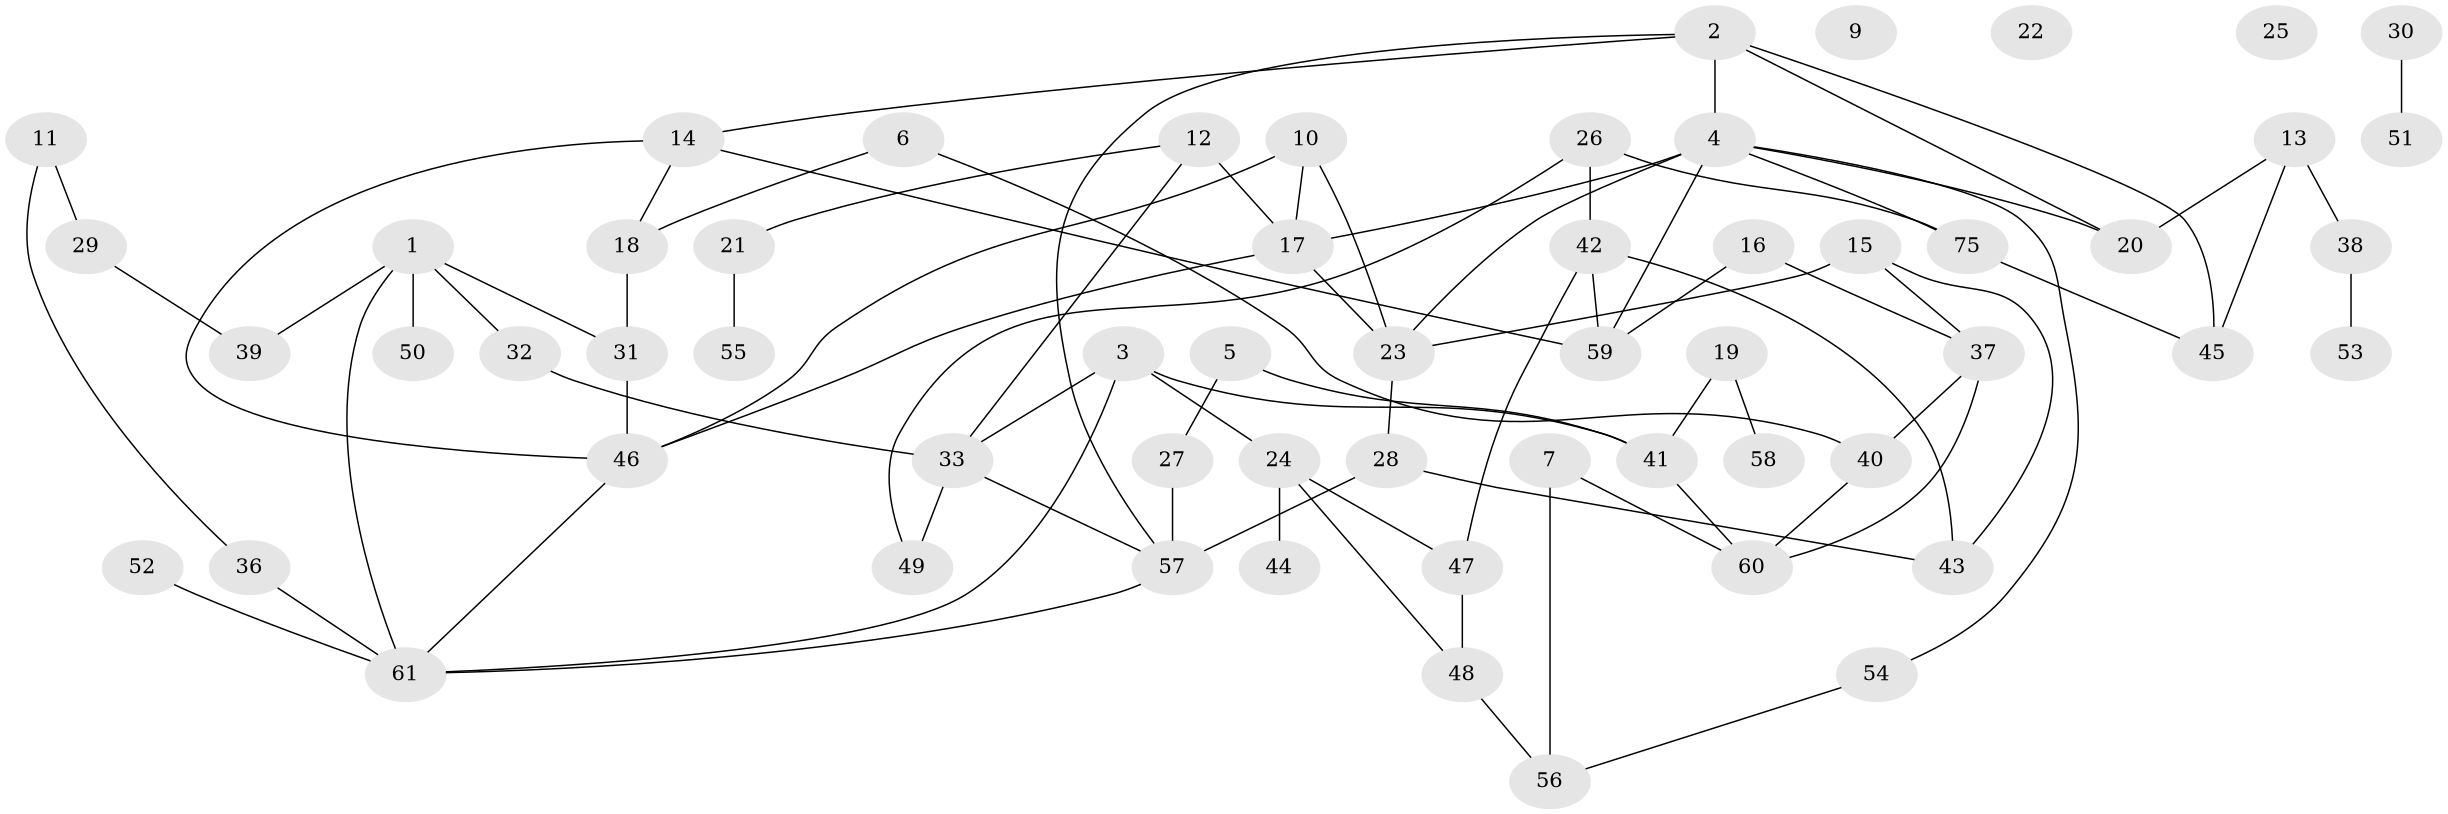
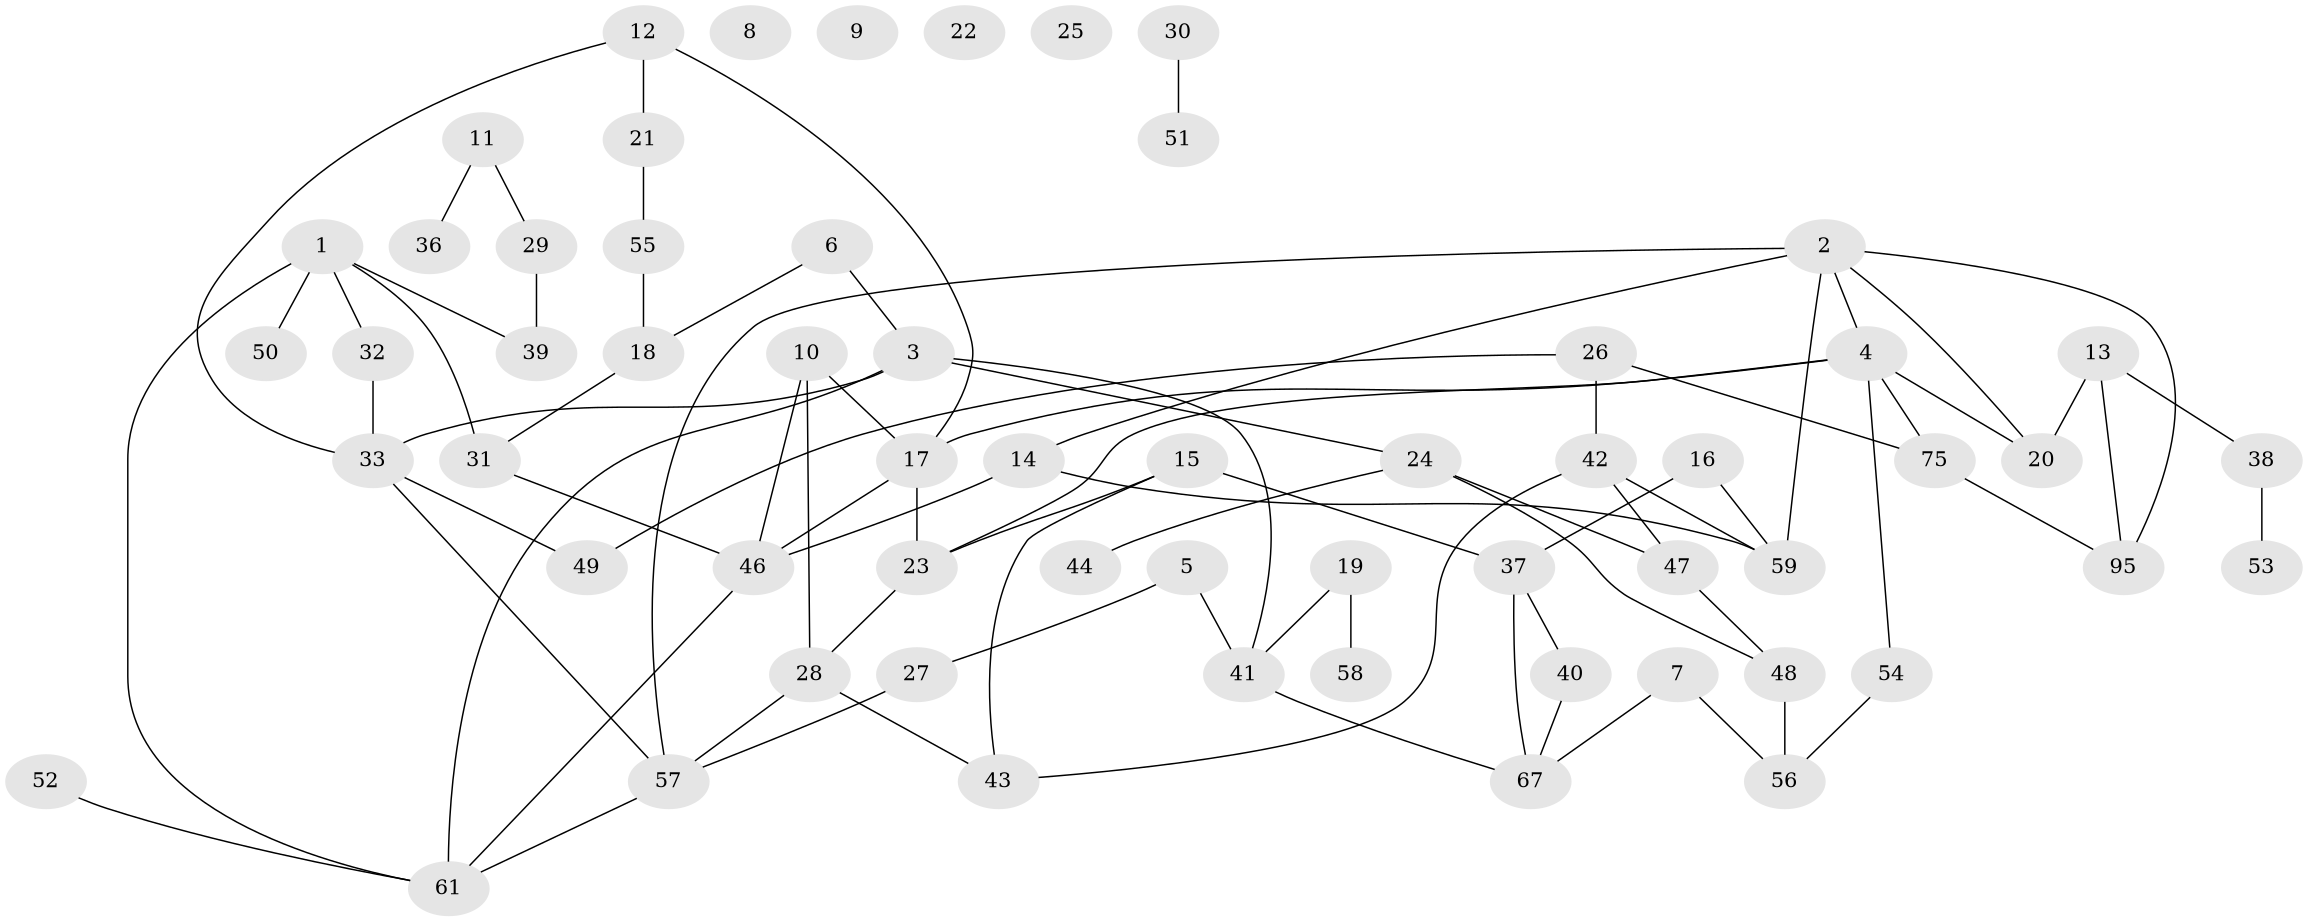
node "8": added
edge "14" -- "18": now "55" -- "18"
edge "10" -- "23": now "10" -- "28"
edge "4" -- "59": now "2" -- "59"
node "45": label "45" -> "95"
edge "6" -- "40": now "6" -- "3"
node "60": label "60" -> "67"
edge "36" -- "61": removed
